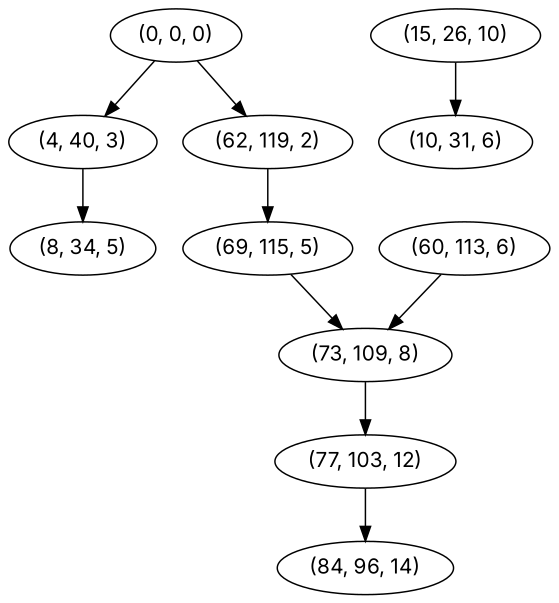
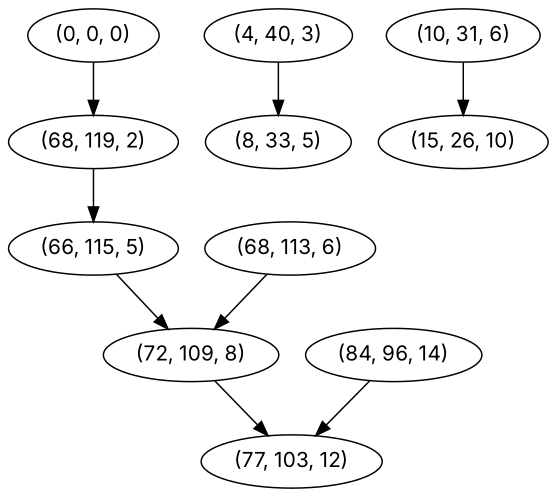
edge "(15, 26, 10)" -> "(10, 31, 6)": reversed
edge "(0, 0, 0)" -> "(4, 40, 3)": removed
node "(62, 119, 2)": label "(62, 119, 2)" -> "(68, 119, 2)"
node "(8, 34, 5)": label "(8, 34, 5)" -> "(8, 33, 5)"
node "(69, 115, 5)": label "(69, 115, 5)" -> "(66, 115, 5)"
node "(60, 113, 6)": label "(60, 113, 6)" -> "(68, 113, 6)"
node "(73, 109, 8)": label "(73, 109, 8)" -> "(72, 109, 8)"
edge "(77, 103, 12)" -> "(84, 96, 14)": reversed
